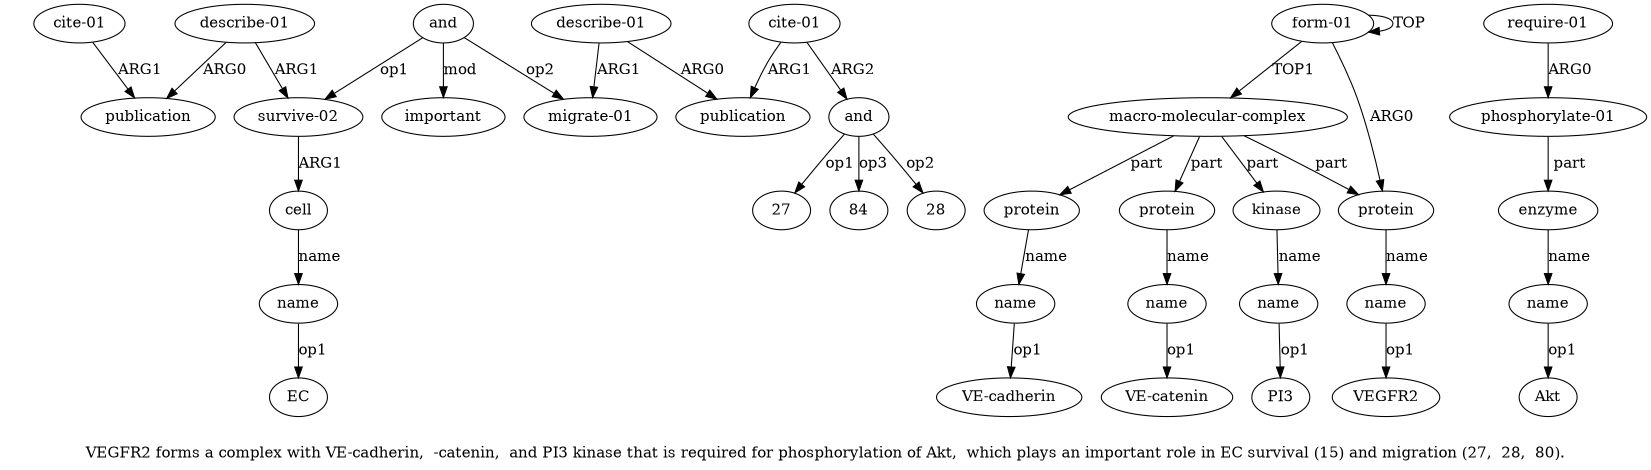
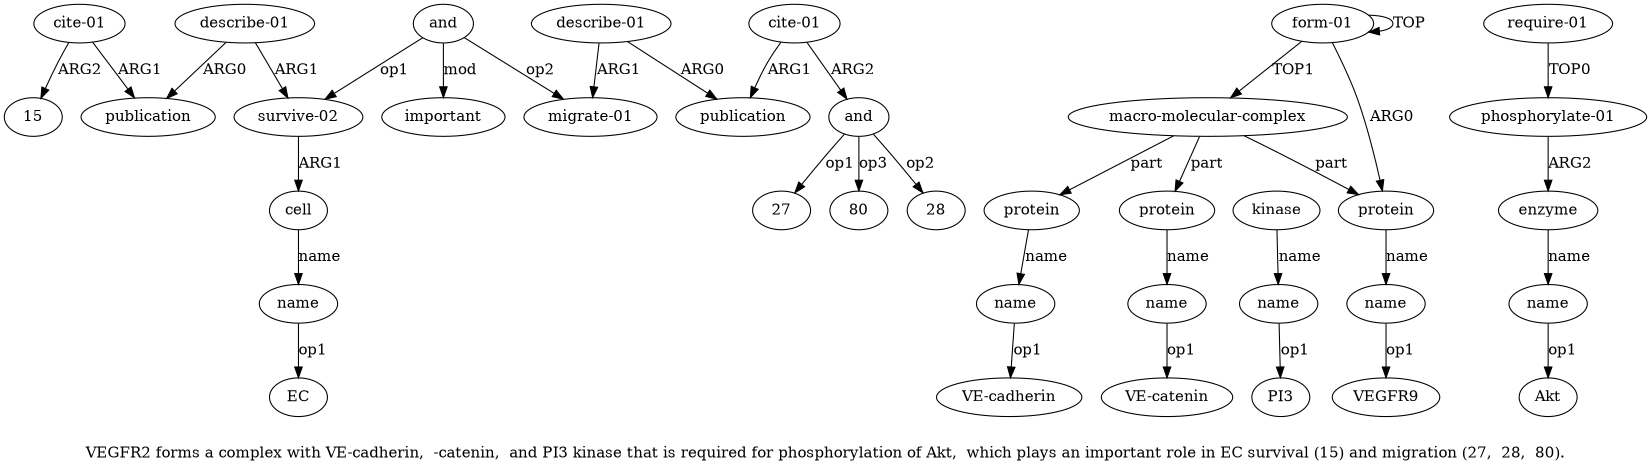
edge "require-01" -> "phosphorylate-01": label "ARG0" -> "TOP0"
node "15": added
edge "macro-molecular-complex" -> "kinase": removed, label "part"
edge "phosphorylate-01" -> "enzyme": label "part" -> "ARG2"
node "84": label "84" -> "80"
node "VEGFR2": label "VEGFR2" -> "VEGFR9"
